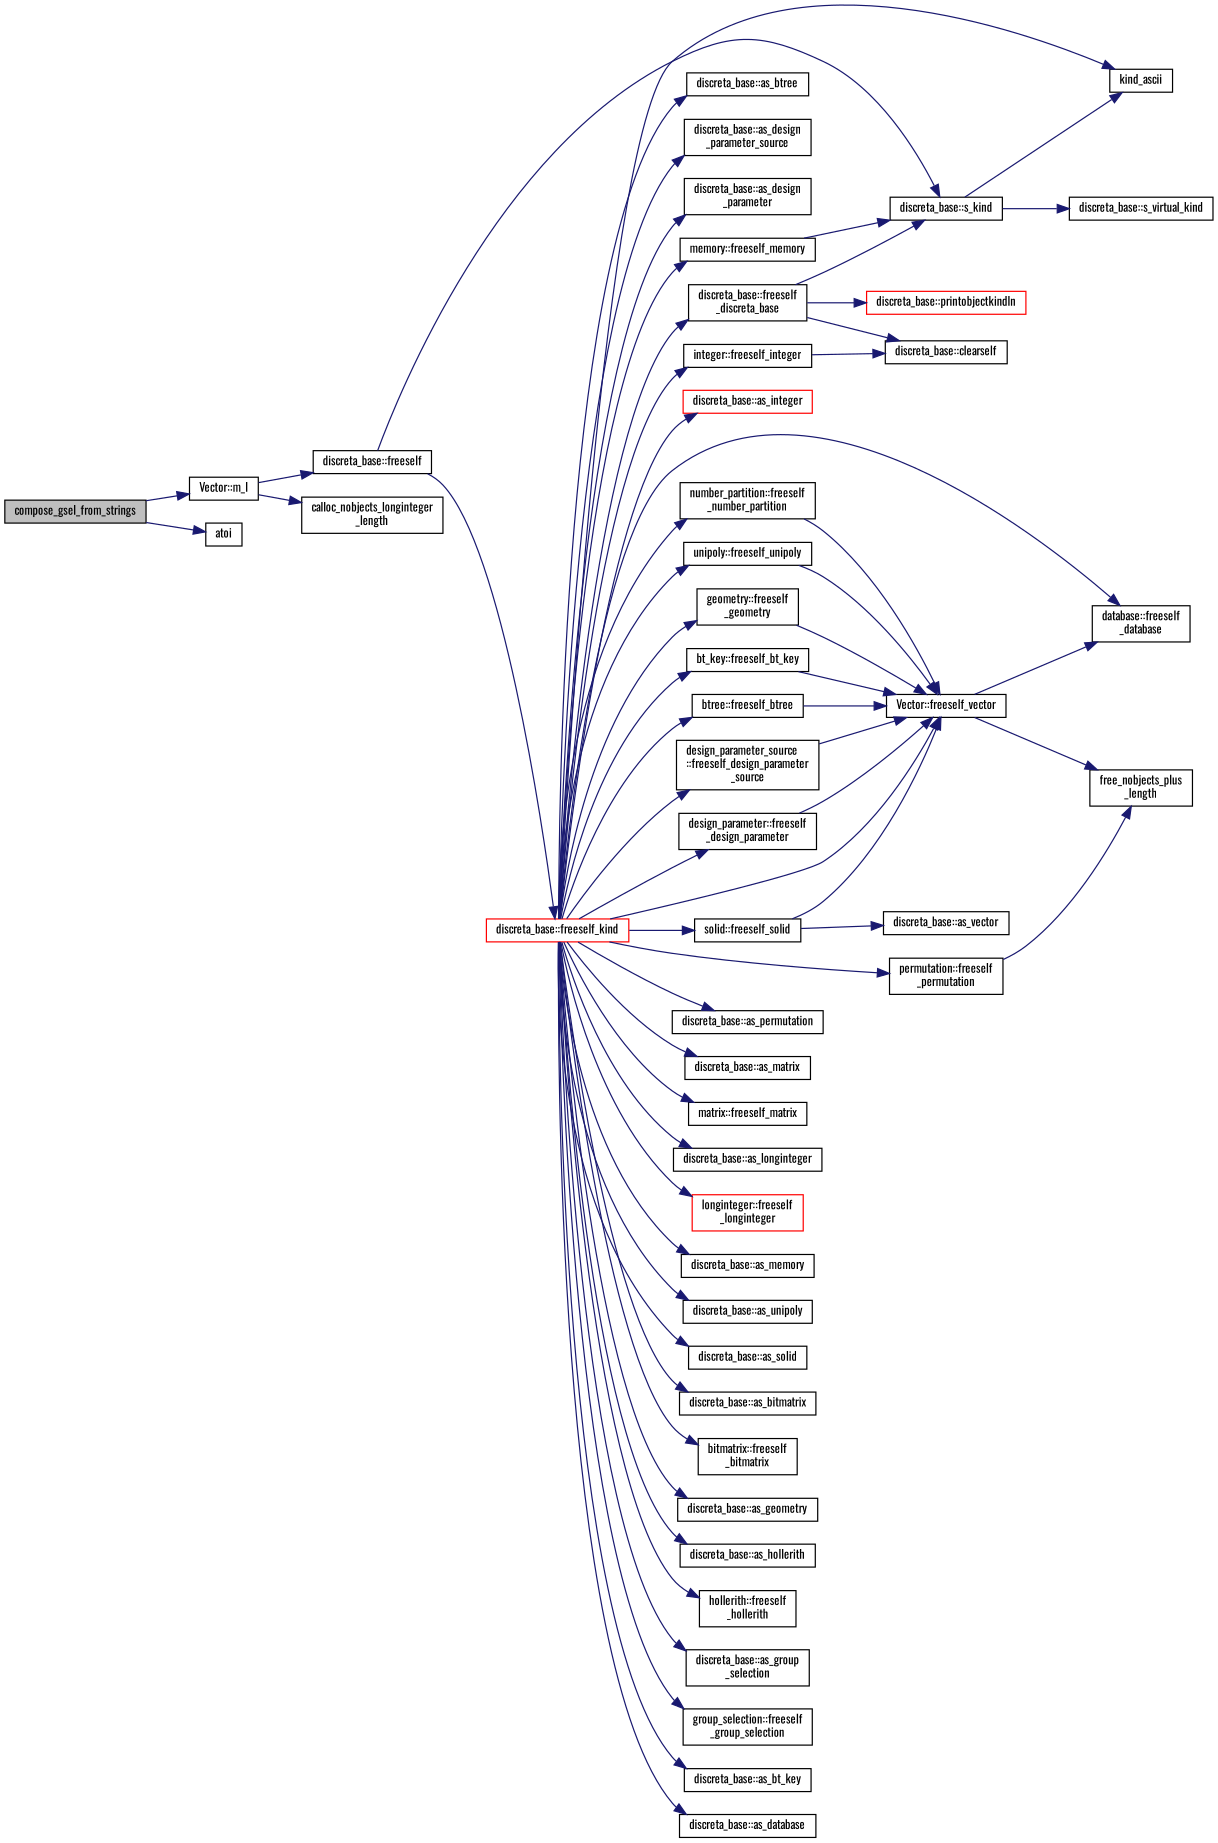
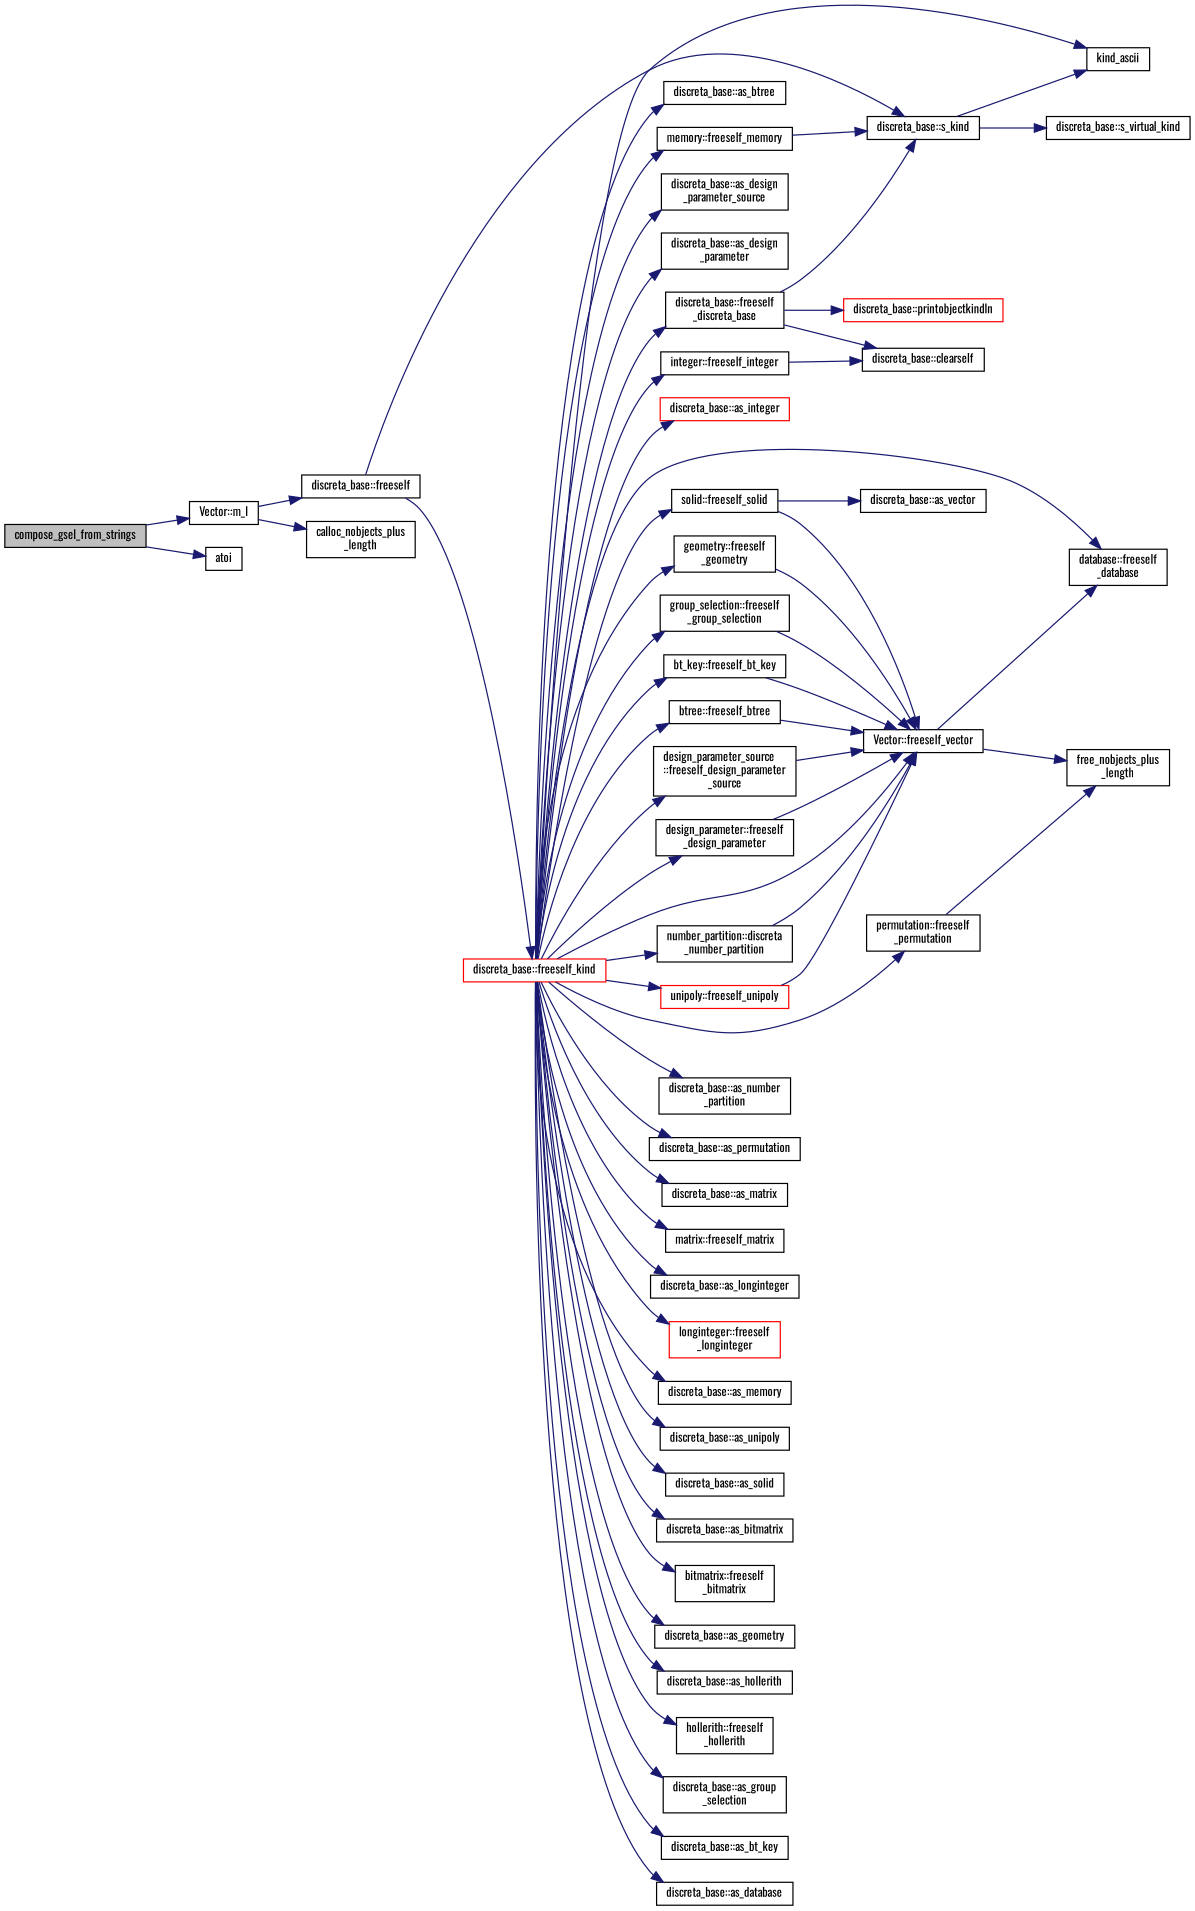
node "number_partition::freeself _number_partition": label "number_partition::freeself _number_partition" -> "number_partition::discreta _number_partition"
node "calloc_nobjects_longinteger _length": label "calloc_nobjects_longinteger _length" -> "calloc_nobjects_plus _length"
node "unipoly::freeself_unipoly": color black -> red
edge "group_selection::freeself _group_selection" -> "Vector::freeself_vector": added
node "discreta_base::as_number _partition": added
